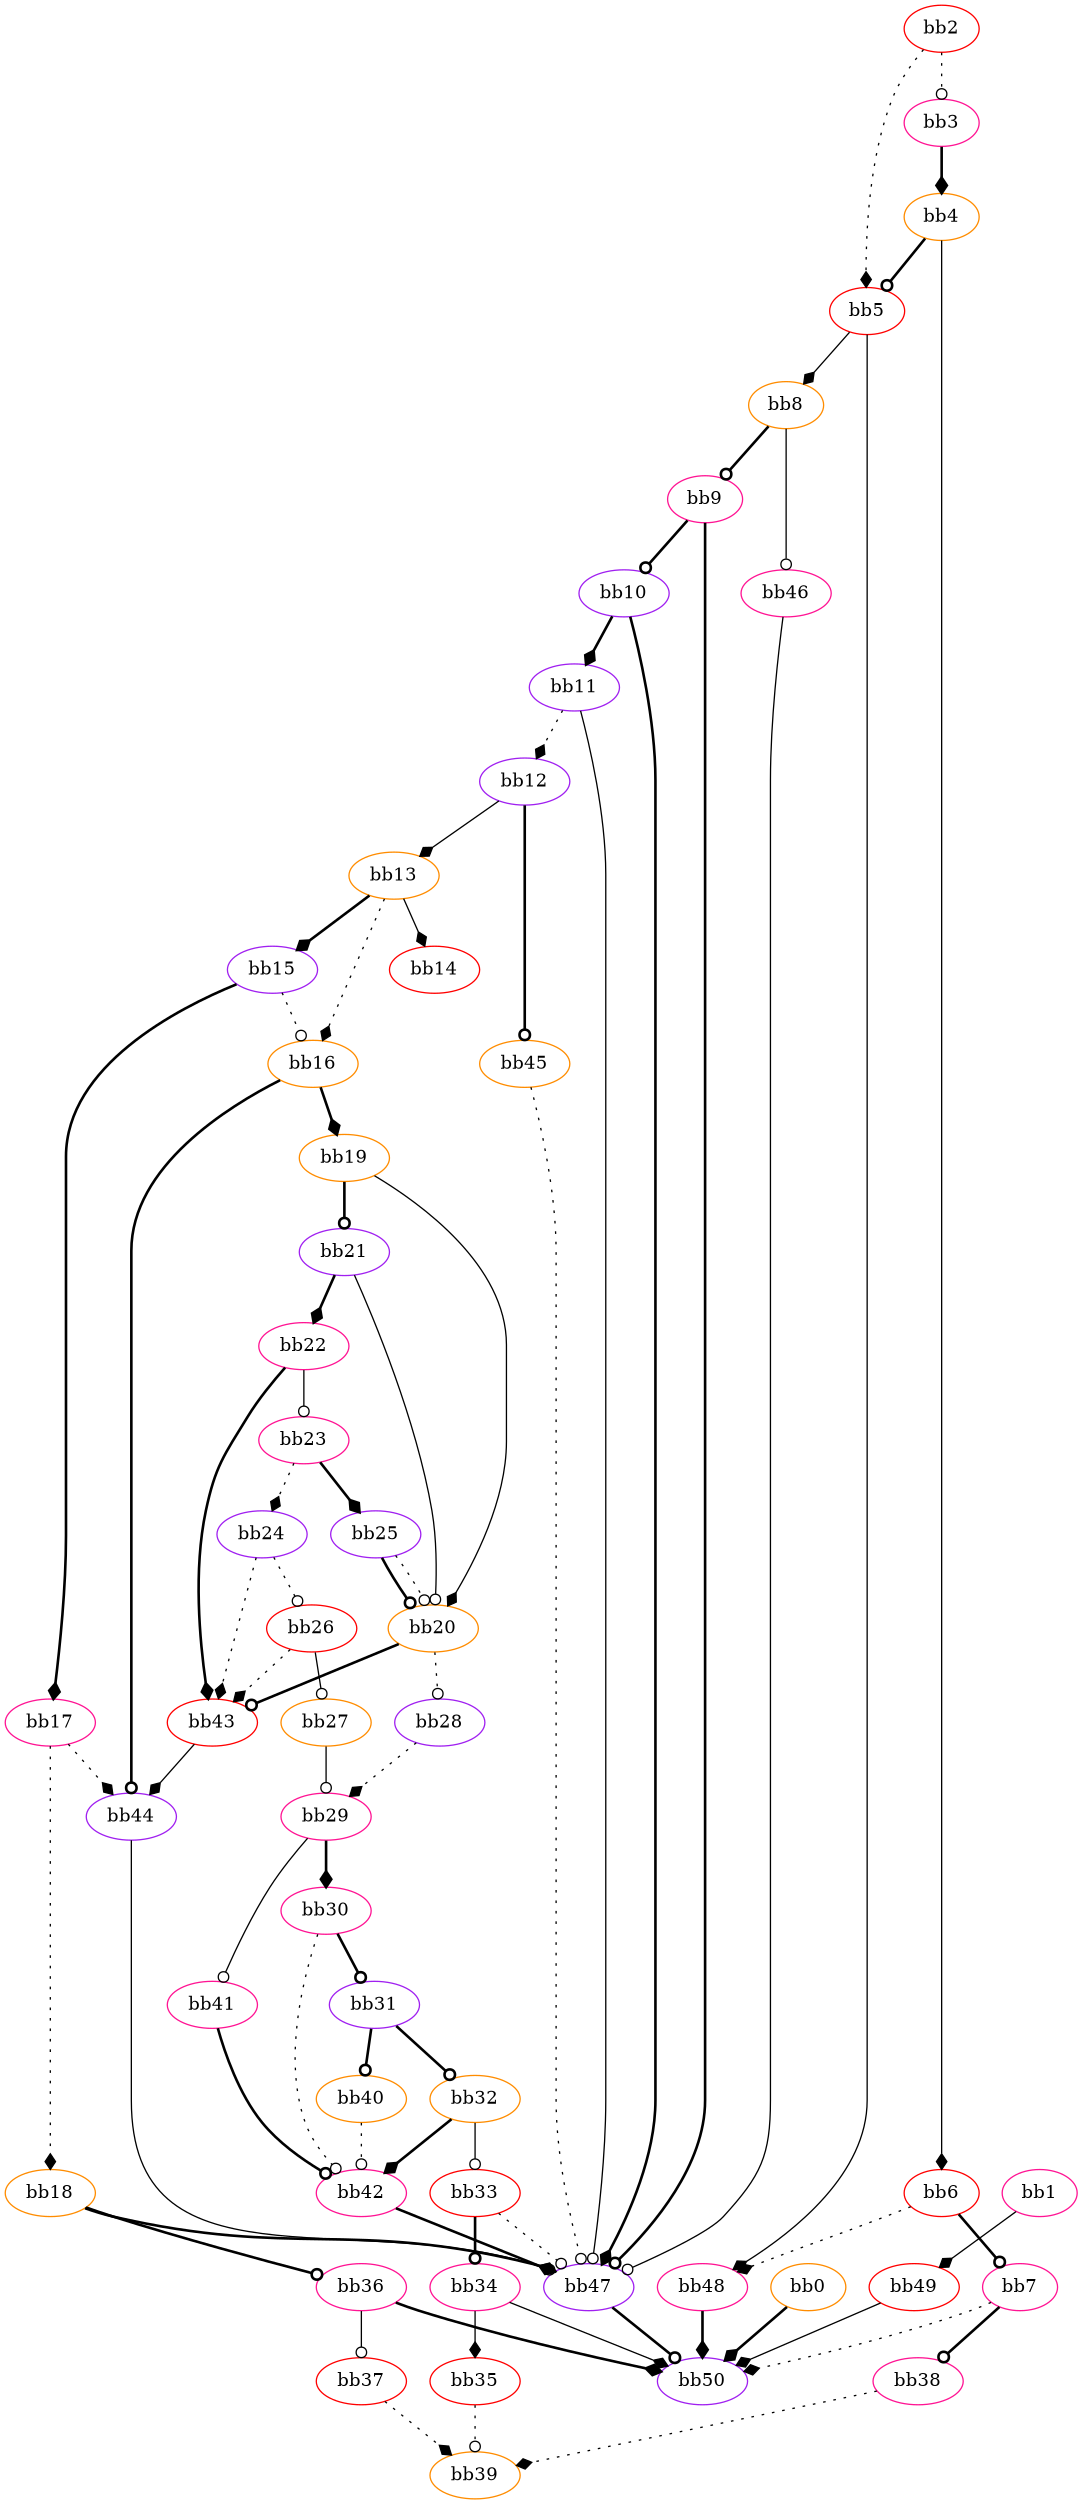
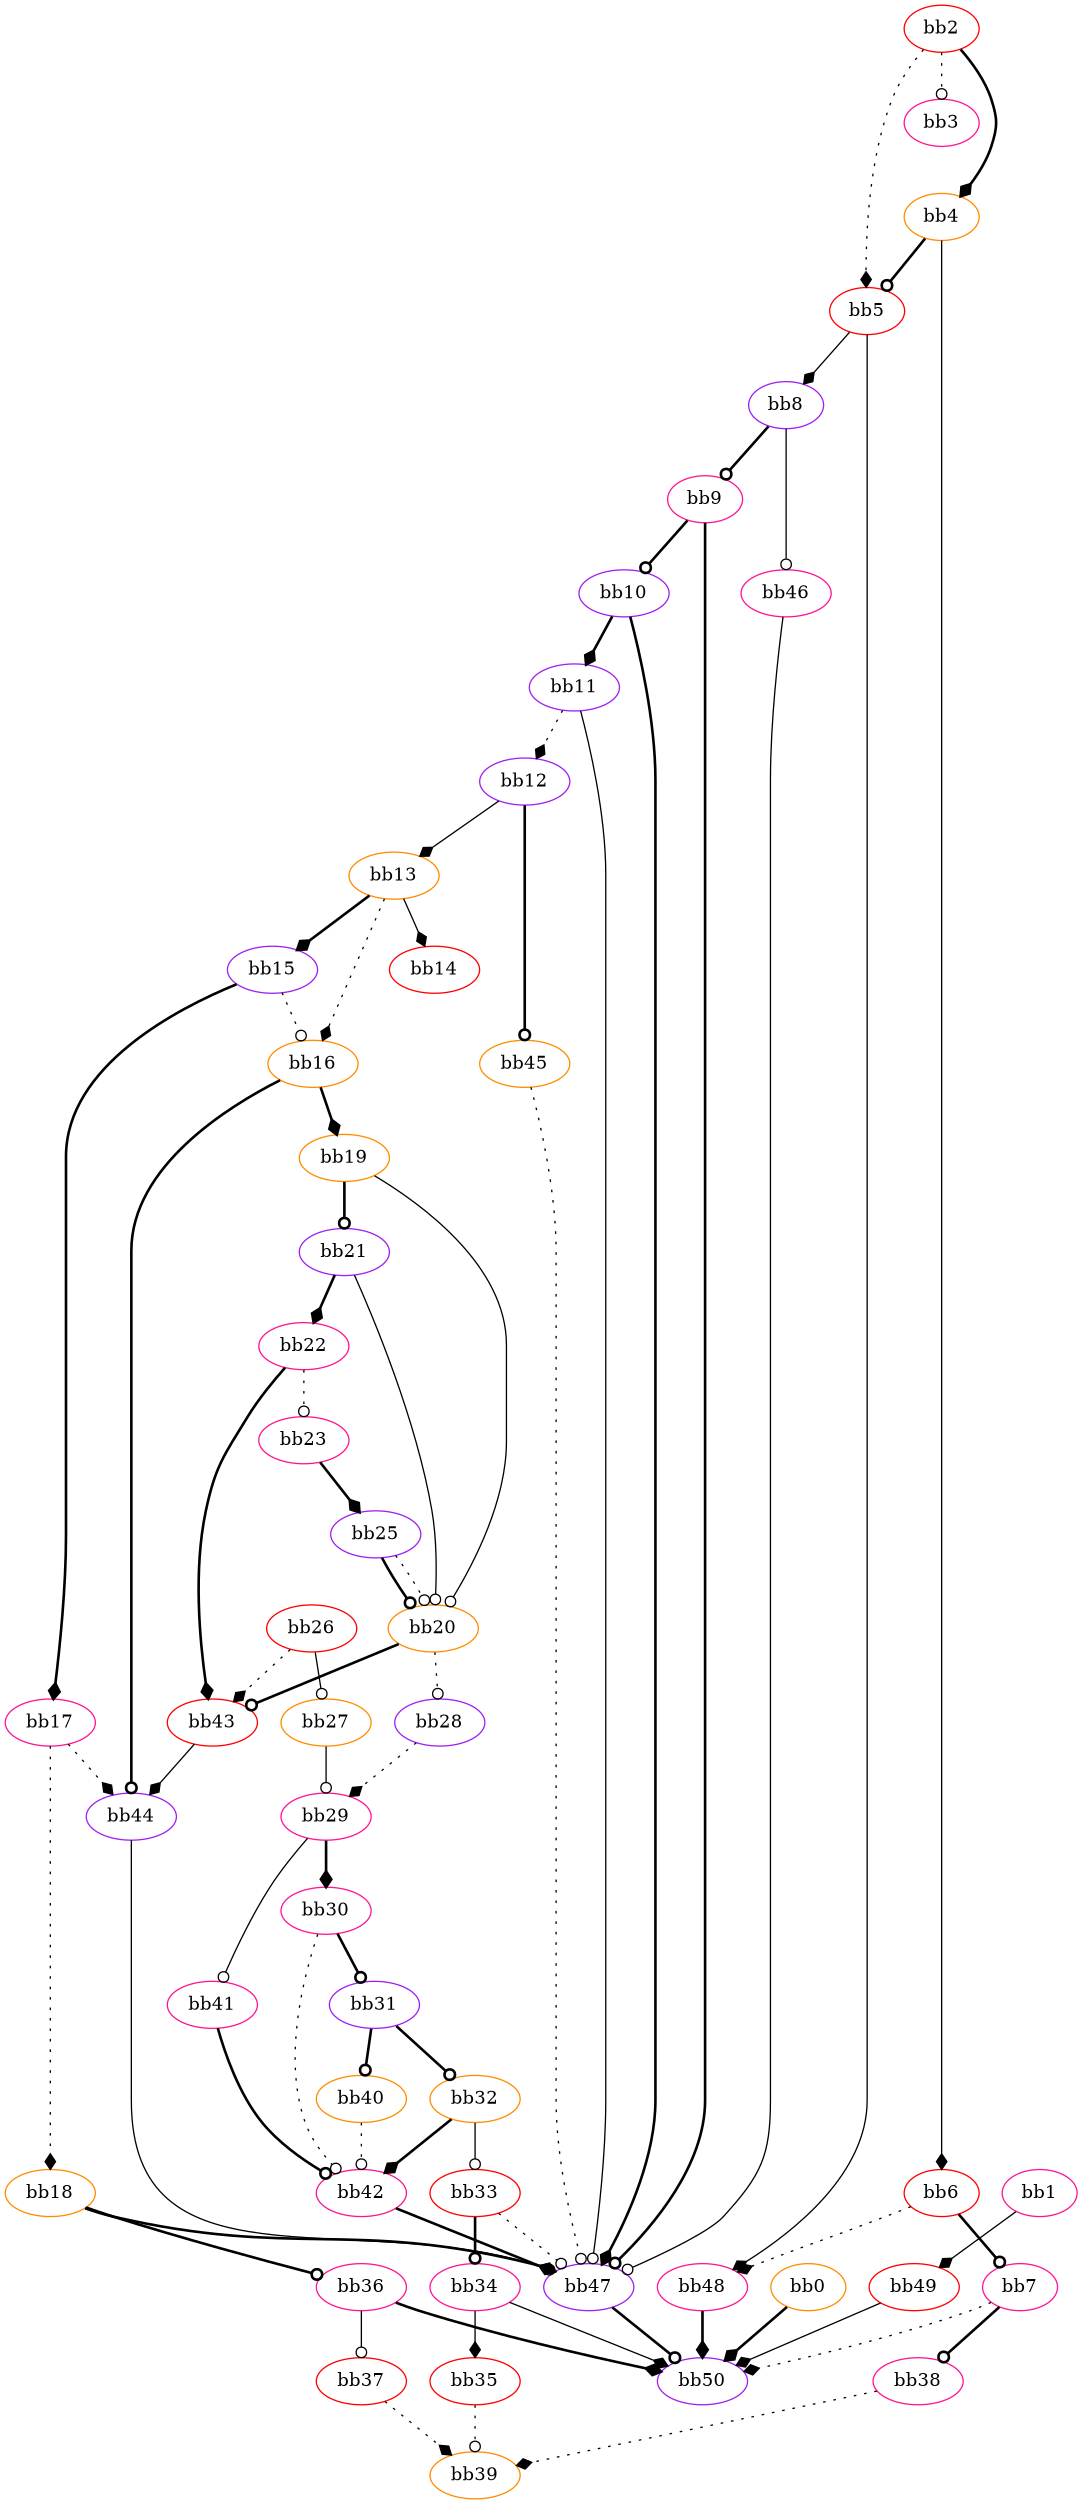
edge "bb3" -> "bb4": now "bb2" -> "bb4"
node "bb8": color darkorange -> purple
edge "bb19" -> "bb20": arrowhead diamond -> odot
edge "bb22" -> "bb23": style solid -> dotted
node "bb24": removed
